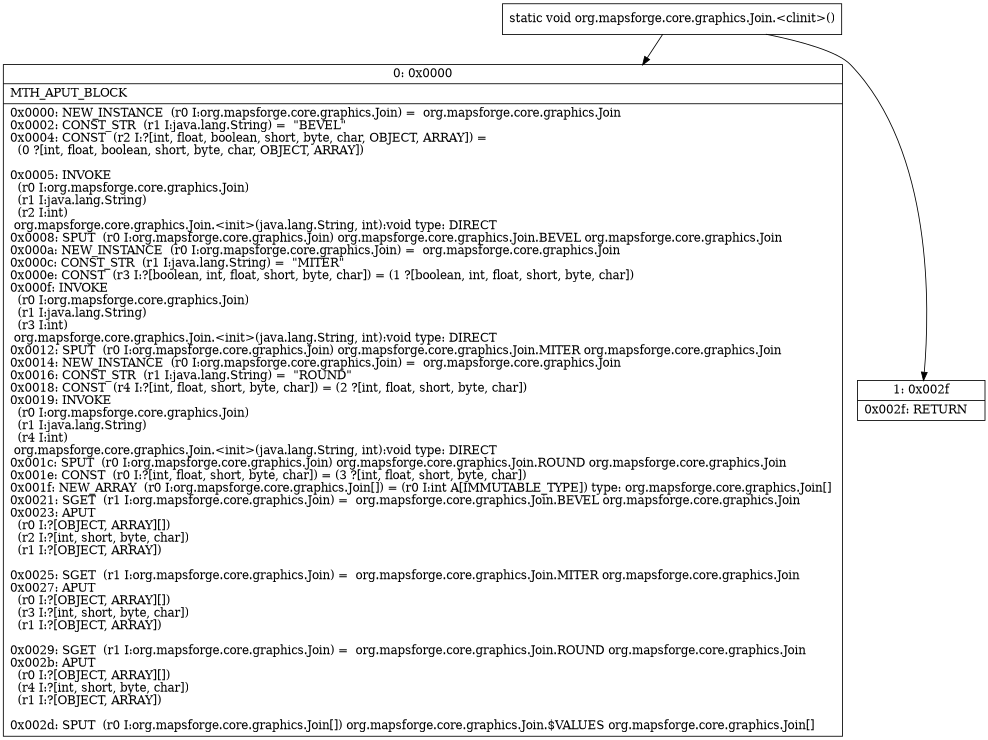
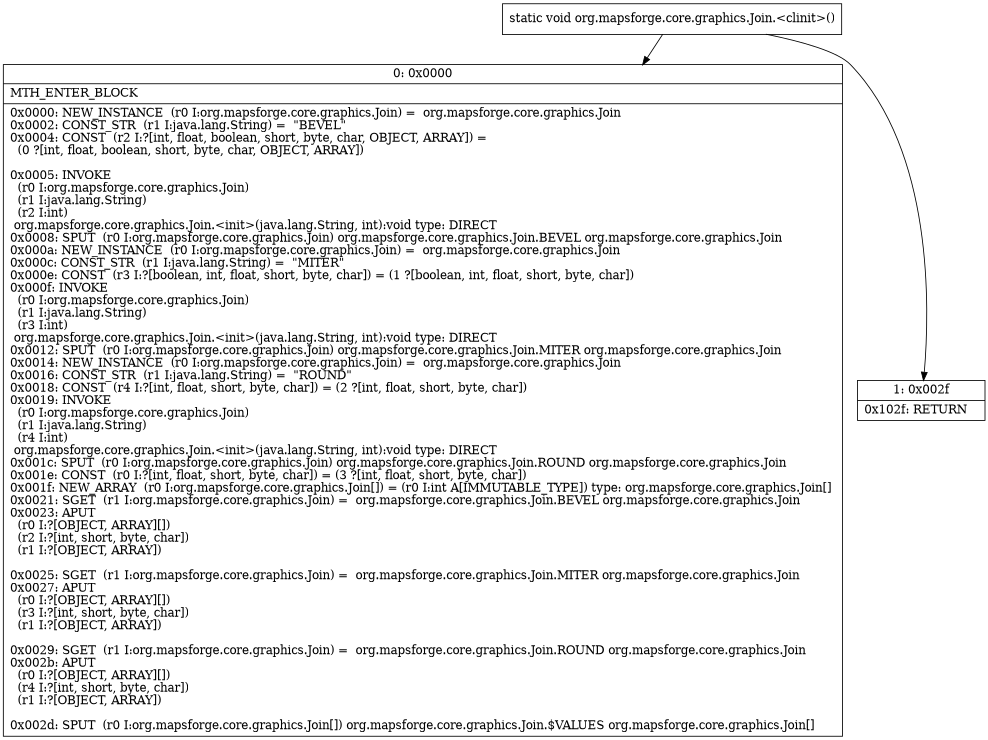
node "0: 0x0000": text "MTH_APUT_BLOCK" -> "MTH_ENTER_BLOCK"
node "1: 0x002f": text "0x002f: RETURN" -> "0x102f: RETURN"
